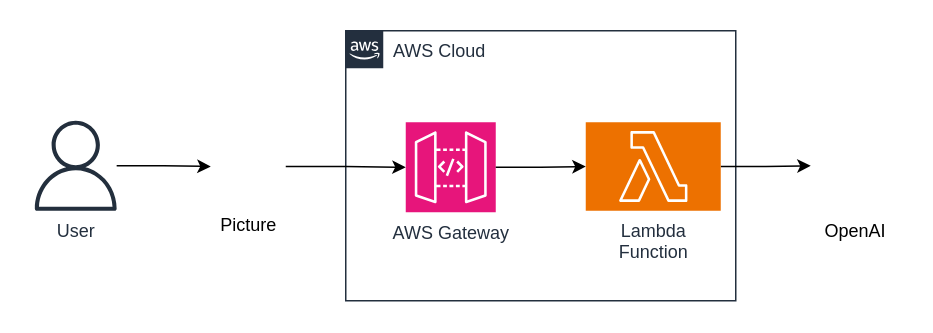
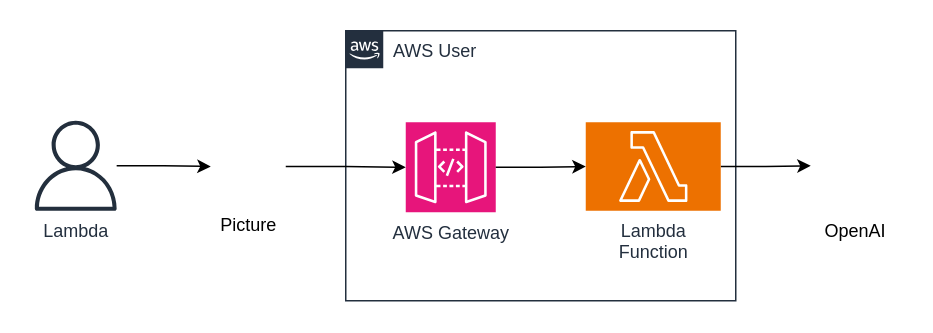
node "AWS Cloud": label "AWS Cloud" -> "AWS User"
node "User": label "User" -> "Lambda"
